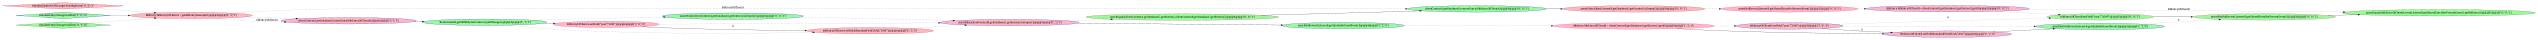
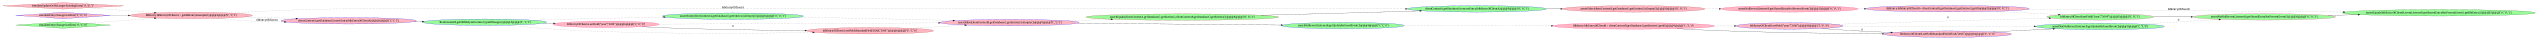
node "simulateEntryChangeConflicts['1', '0', '0']": fillcolor palegreen -> lightpink
